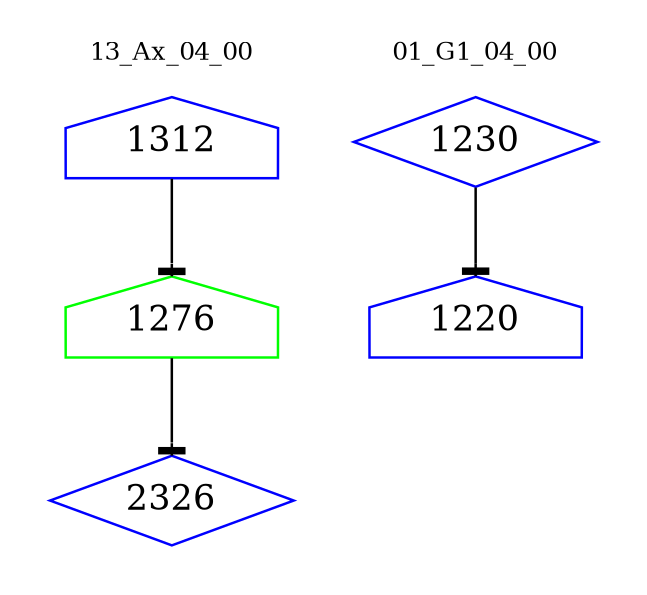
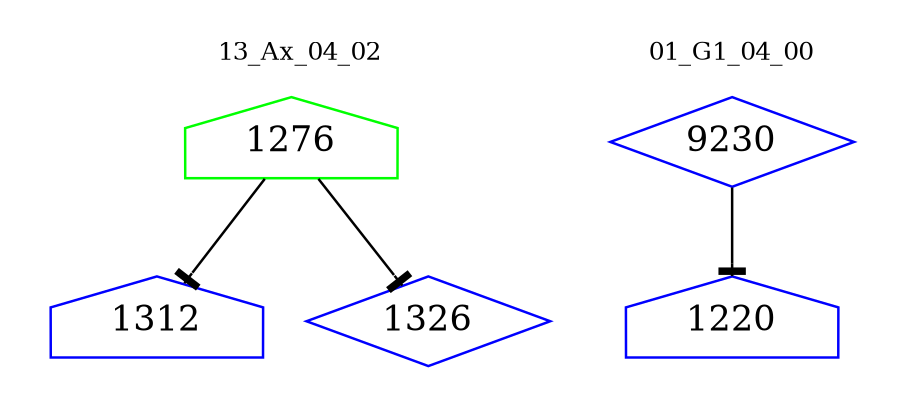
cluster "13_Ax_04_00": label "13_Ax_04_00" -> "13_Ax_04_02"
node "1230": label "1230" -> "9230"
edge "1312" -> "1276": reversed
node "2326": label "2326" -> "1326"
